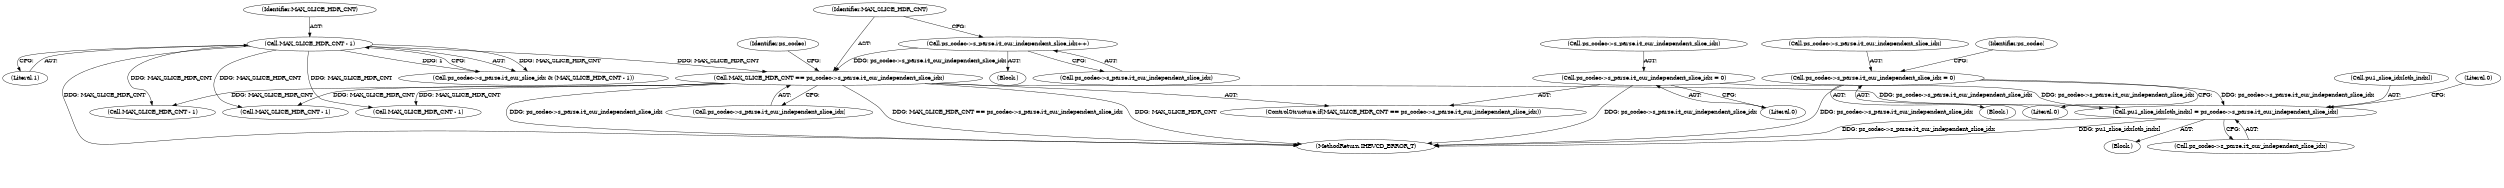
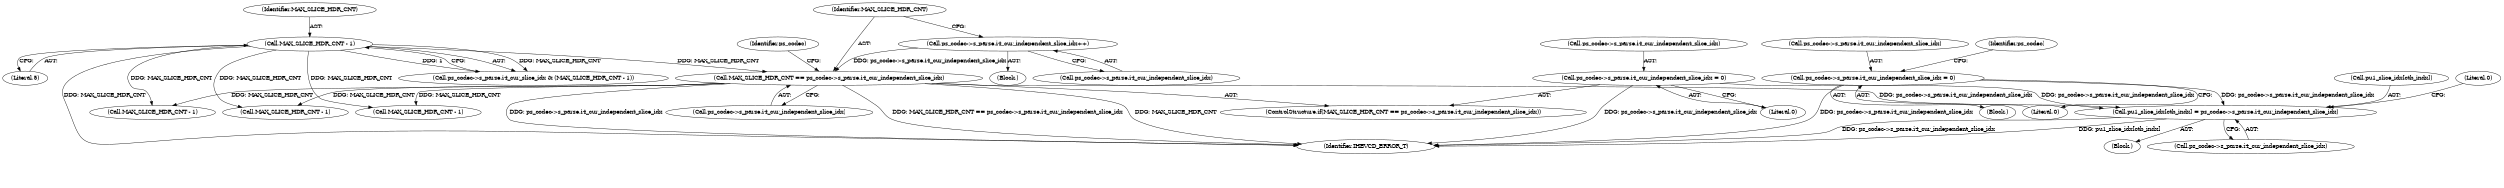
node "(Literal,1)": label "(Literal,1)" -> "(Literal,5)"
node "(MethodReturn,IHEVCD_ERROR_T)": label "(MethodReturn,IHEVCD_ERROR_T)" -> "(Identifier,IHEVCD_ERROR_T)"
